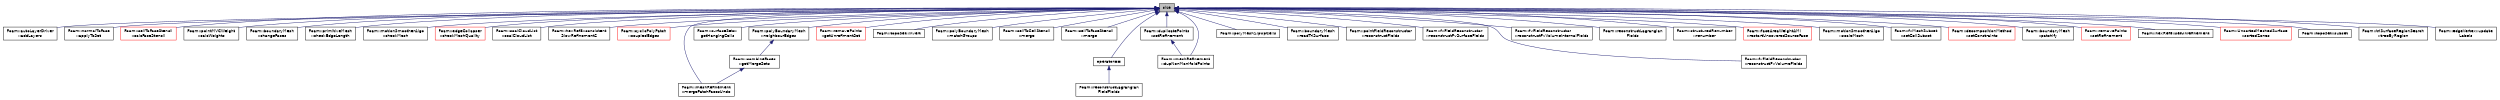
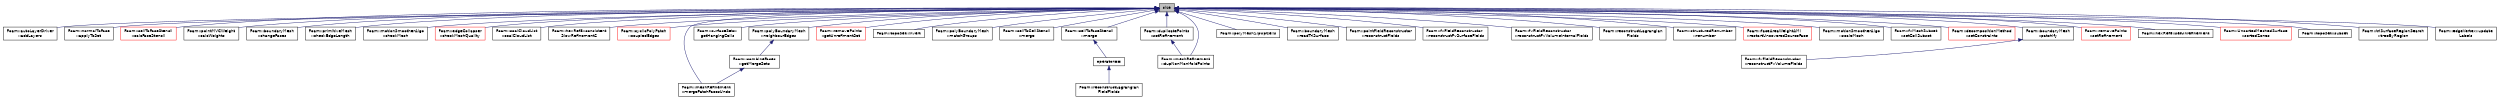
edge "operator==" -> "size": now "operator==" -> "Foam::cellToFaceStencil ::merge"
edge "Foam::fvFieldReconstructor ::reconstructFvVolumeFields" -> "size": now "Foam::fvFieldReconstructor ::reconstructFvVolumeFields" -> "Foam::boundaryMesh ::patchify"
